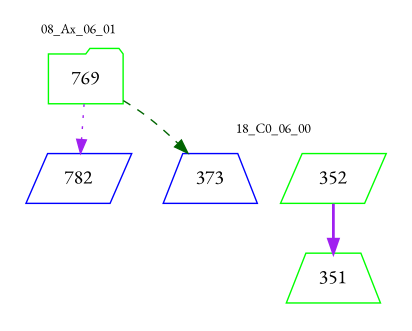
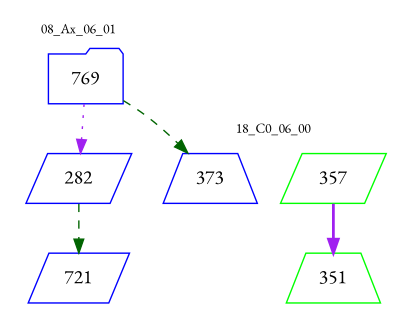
node "769": color green -> blue
node "782": label "782" -> "282"
node "352": label "352" -> "357"
node "721": added
